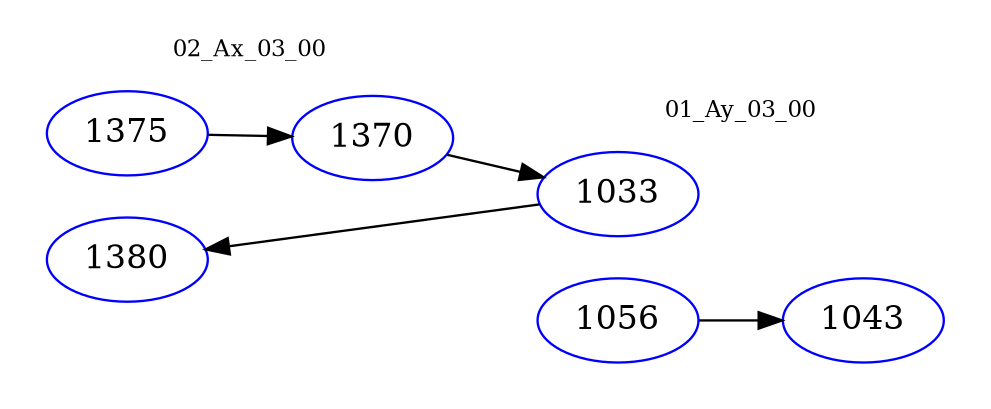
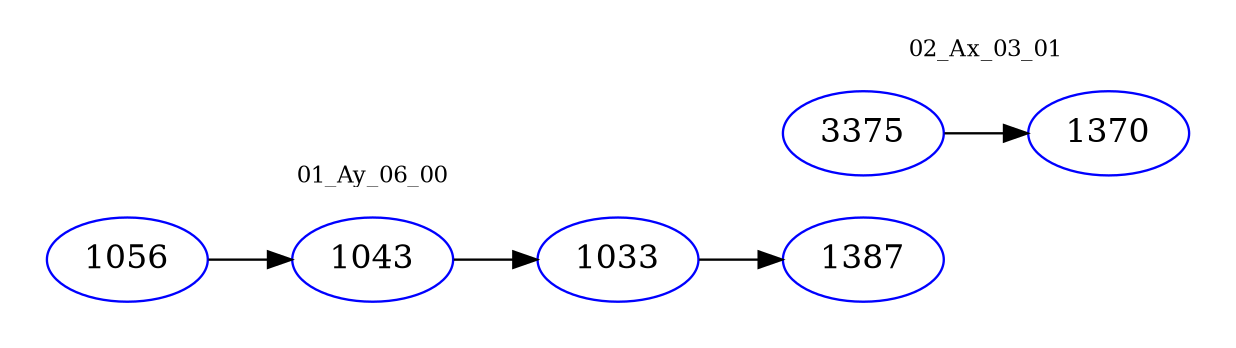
cluster "02_Ax_03_00": label "02_Ax_03_00" -> "02_Ax_03_01"
cluster "01_Ay_03_00": label "01_Ay_03_00" -> "01_Ay_06_00"
node "1375": label "1375" -> "3375"
edge "1370" -> "1033": now "1043" -> "1033"
node "1380": label "1380" -> "1387"
